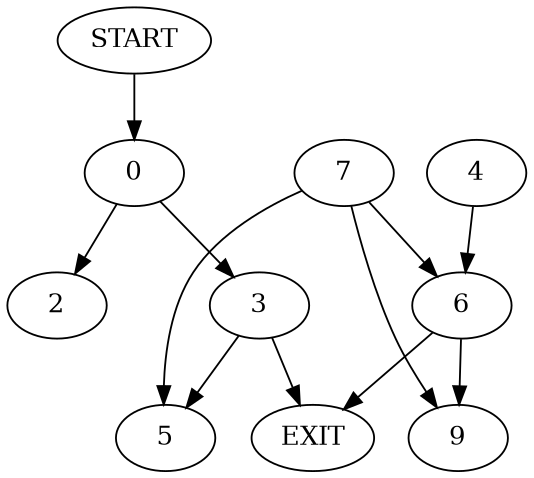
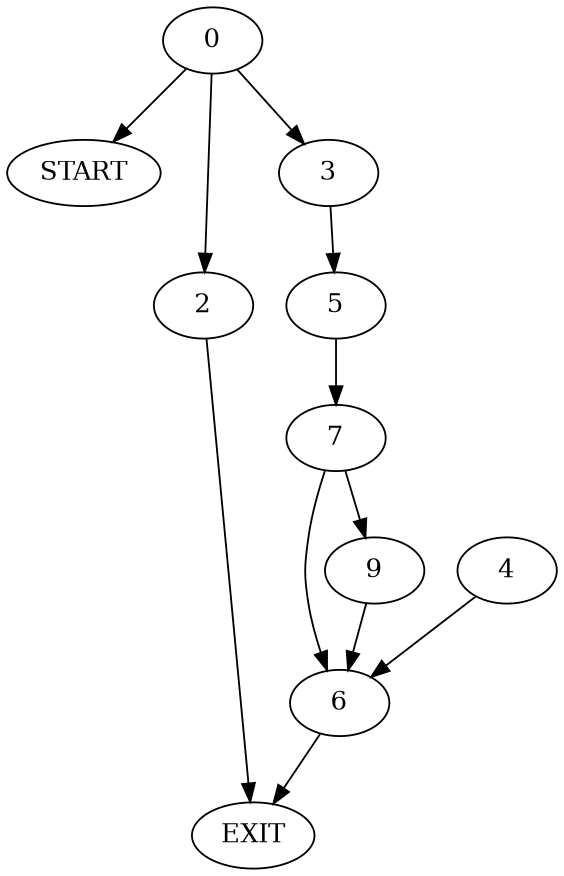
edge "START" -> "0": reversed
edge "7" -> "5": reversed
edge "3" -> "EXIT": now "2" -> "EXIT"
edge "6" -> "9": reversed
